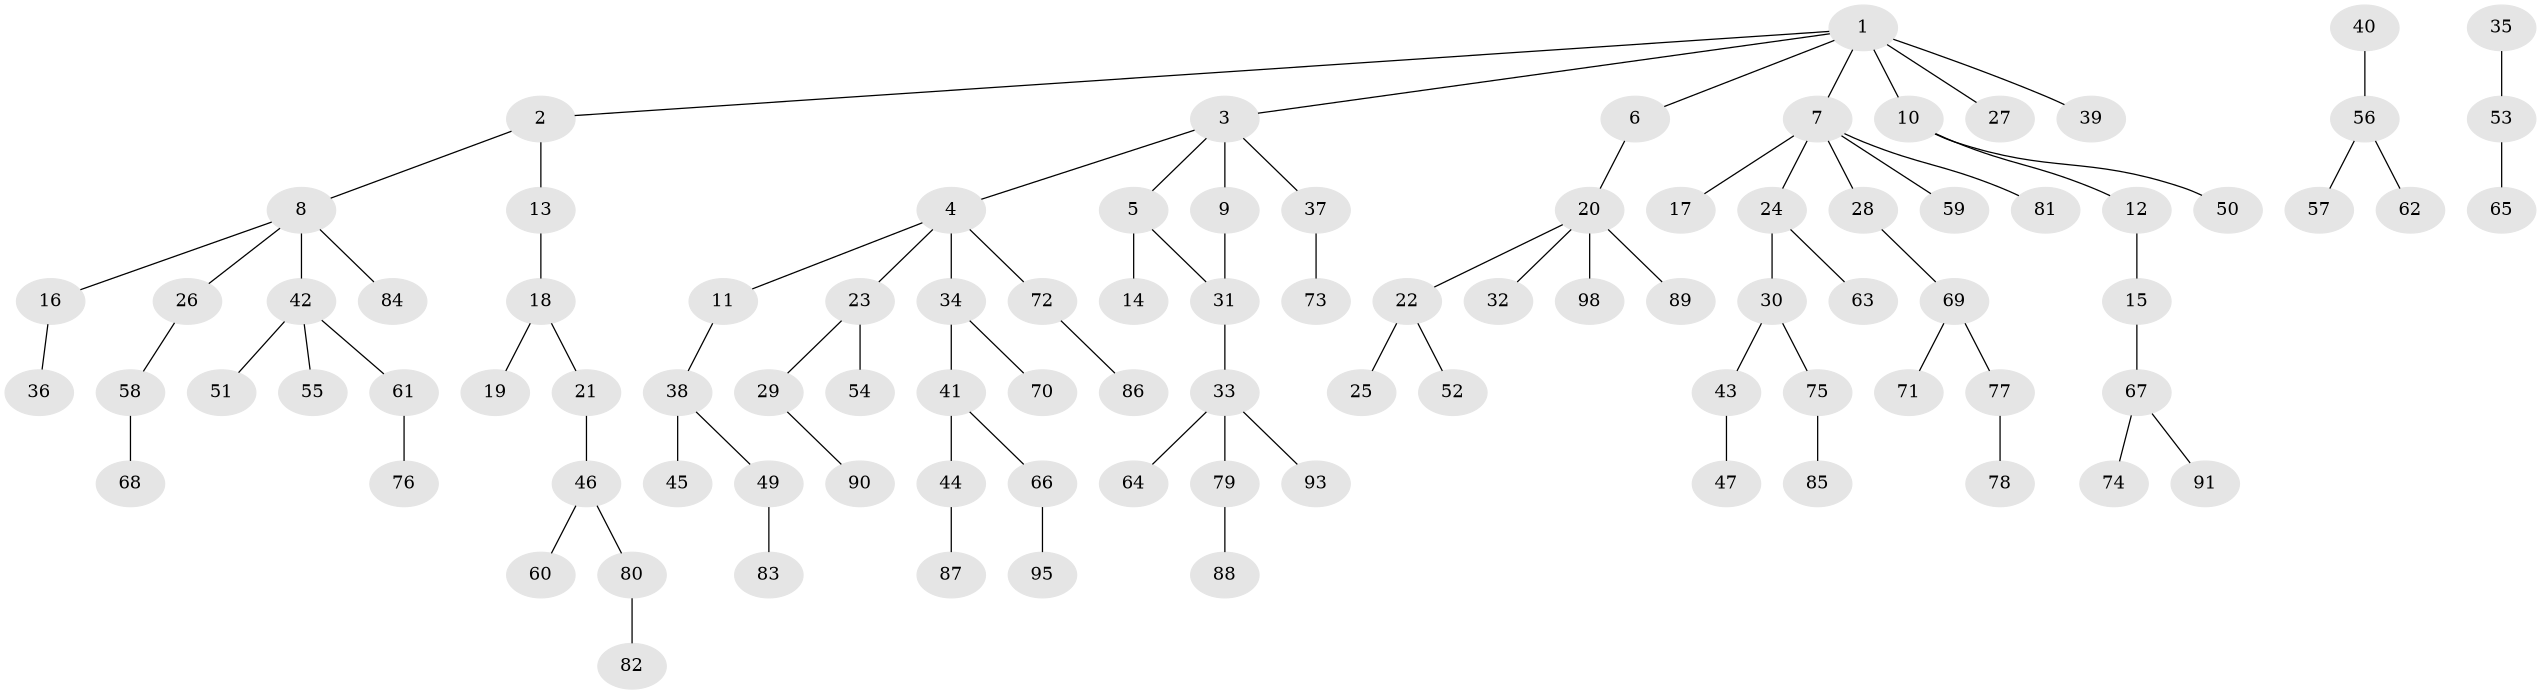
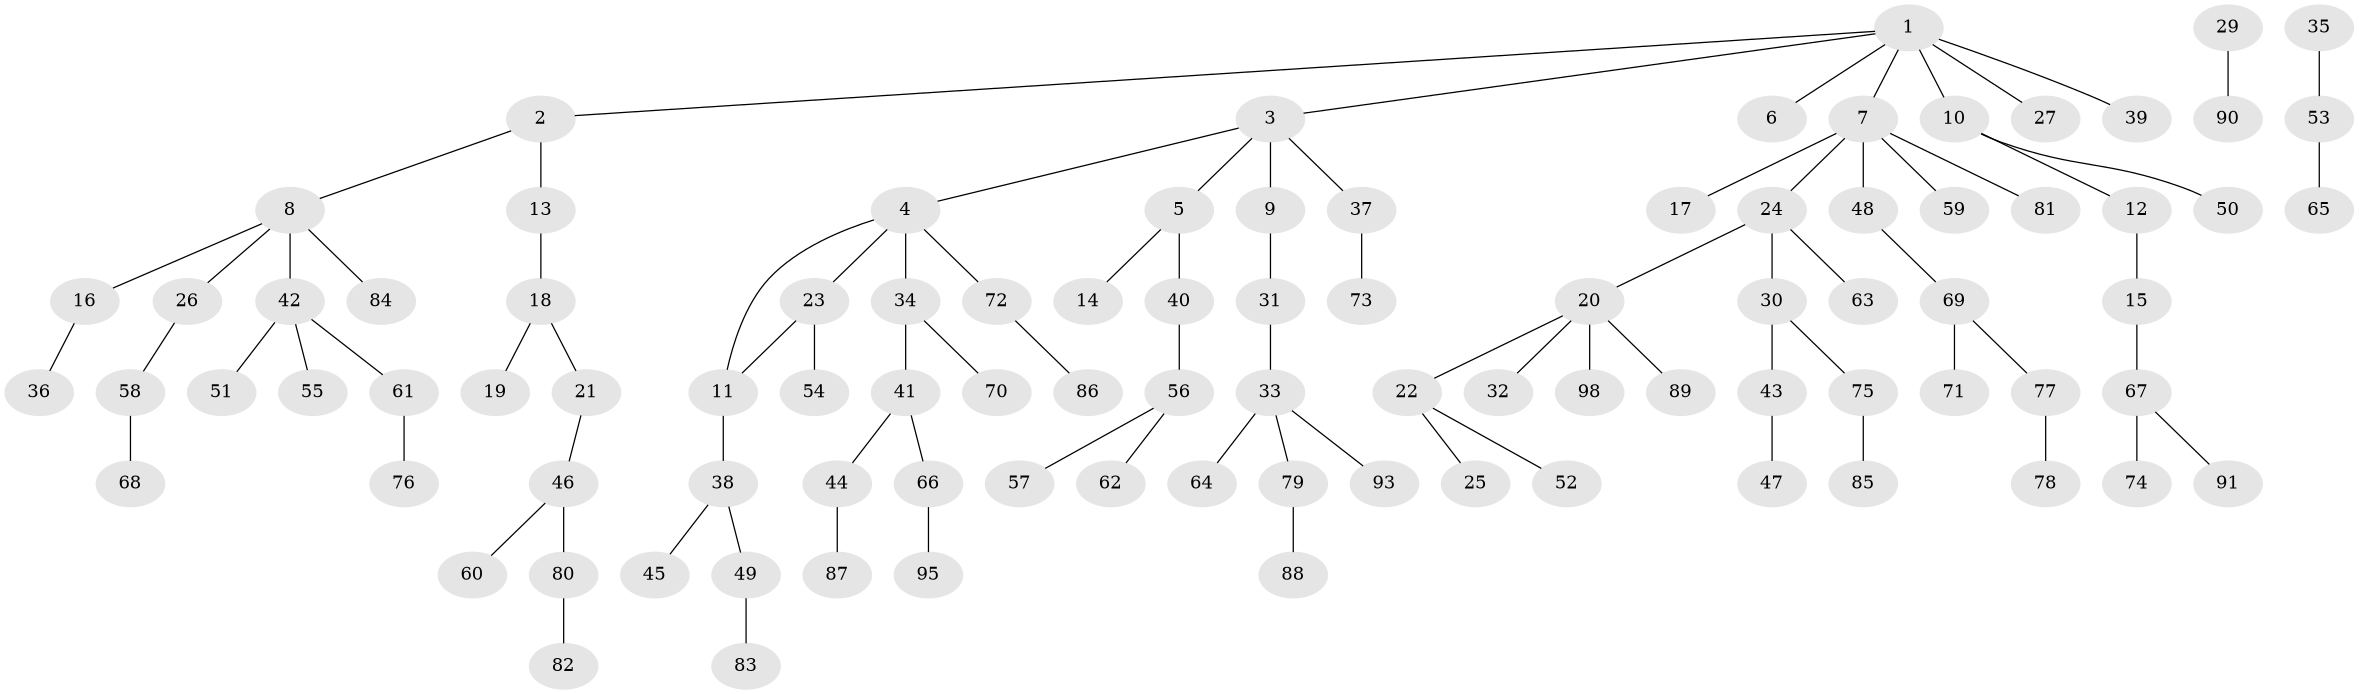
edge "6" -- "20": now "24" -- "20"
node "28": label "28" -> "48"
edge "5" -- "31": now "5" -- "40"
edge "23" -- "29": now "23" -- "11"
